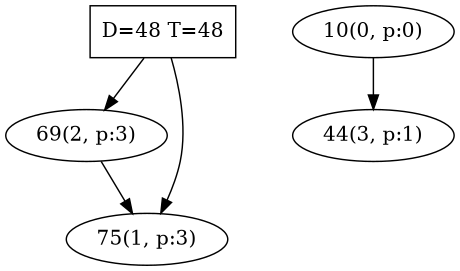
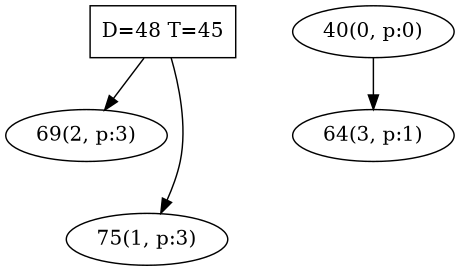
node "D=48 T=48": label "D=48 T=48" -> "D=48 T=45"
node "10(0, p:0)": label "10(0, p:0)" -> "40(0, p:0)"
node "44(3, p:1)": label "44(3, p:1)" -> "64(3, p:1)"
edge "69(2, p:3)" -> "75(1, p:3)": removed
